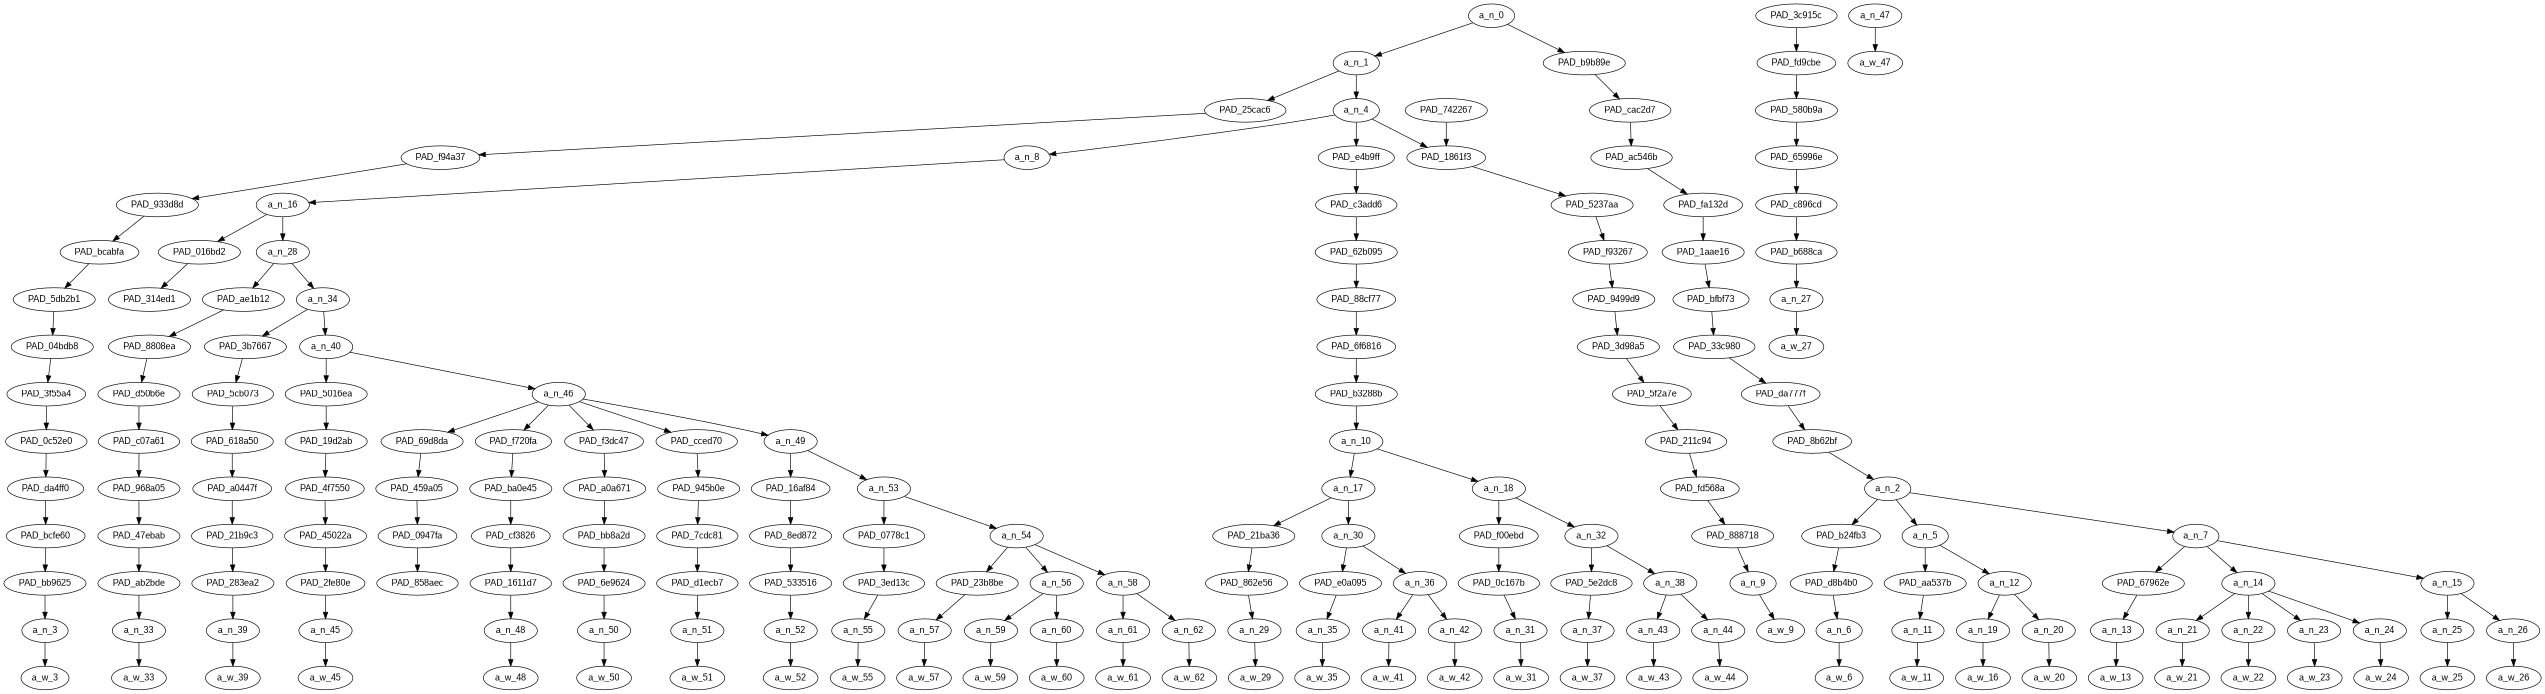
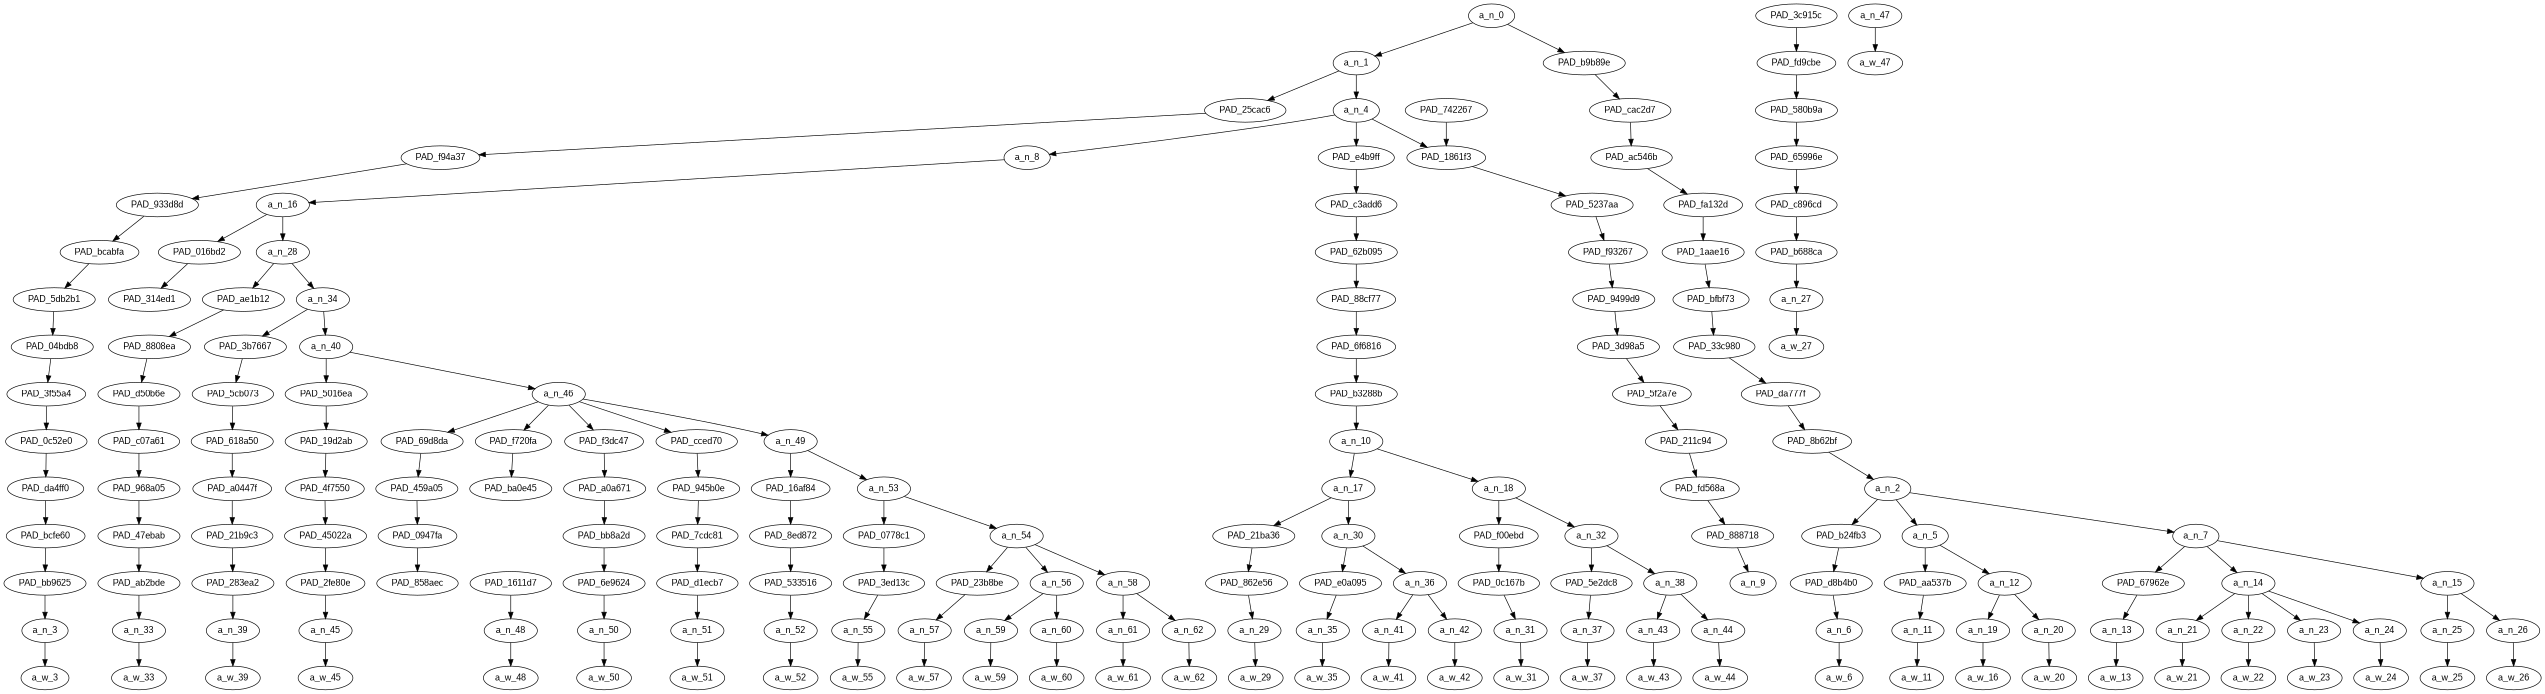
node "PAD_cf3826": removed
node "a_w_9": removed
